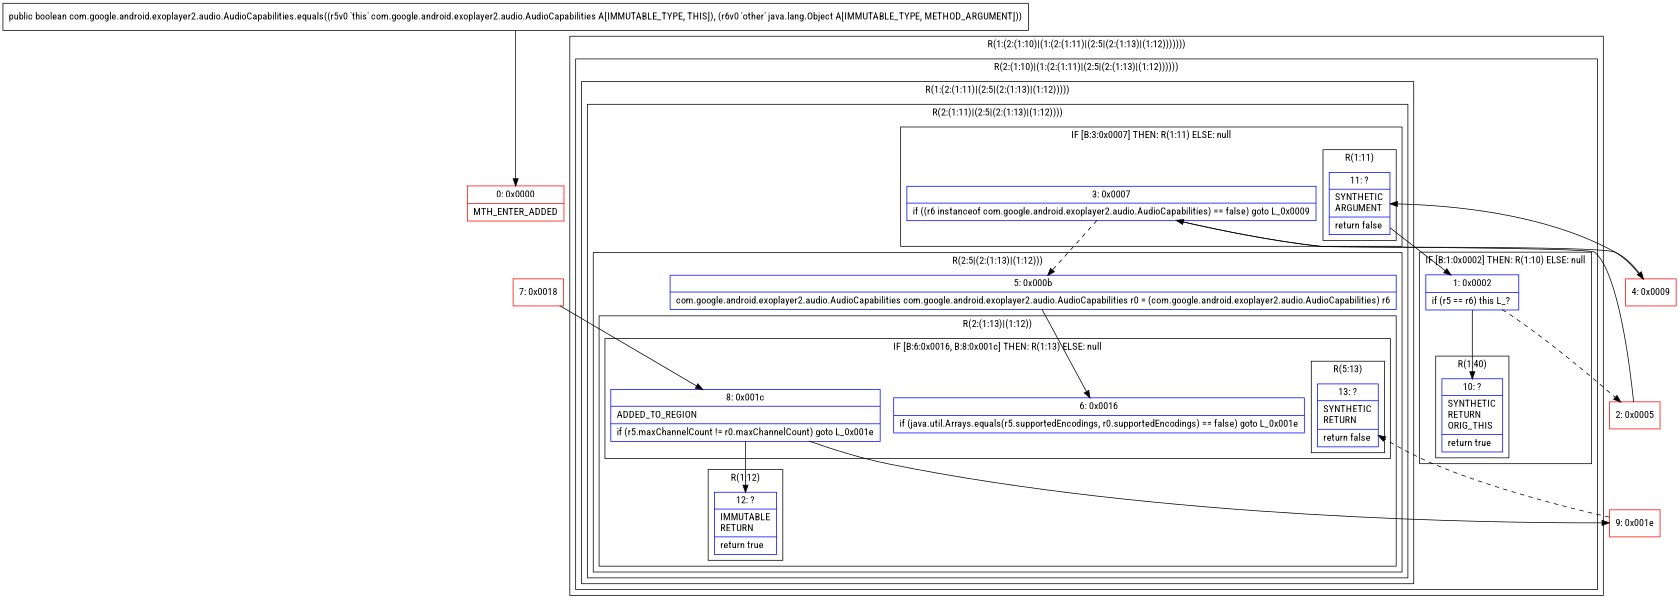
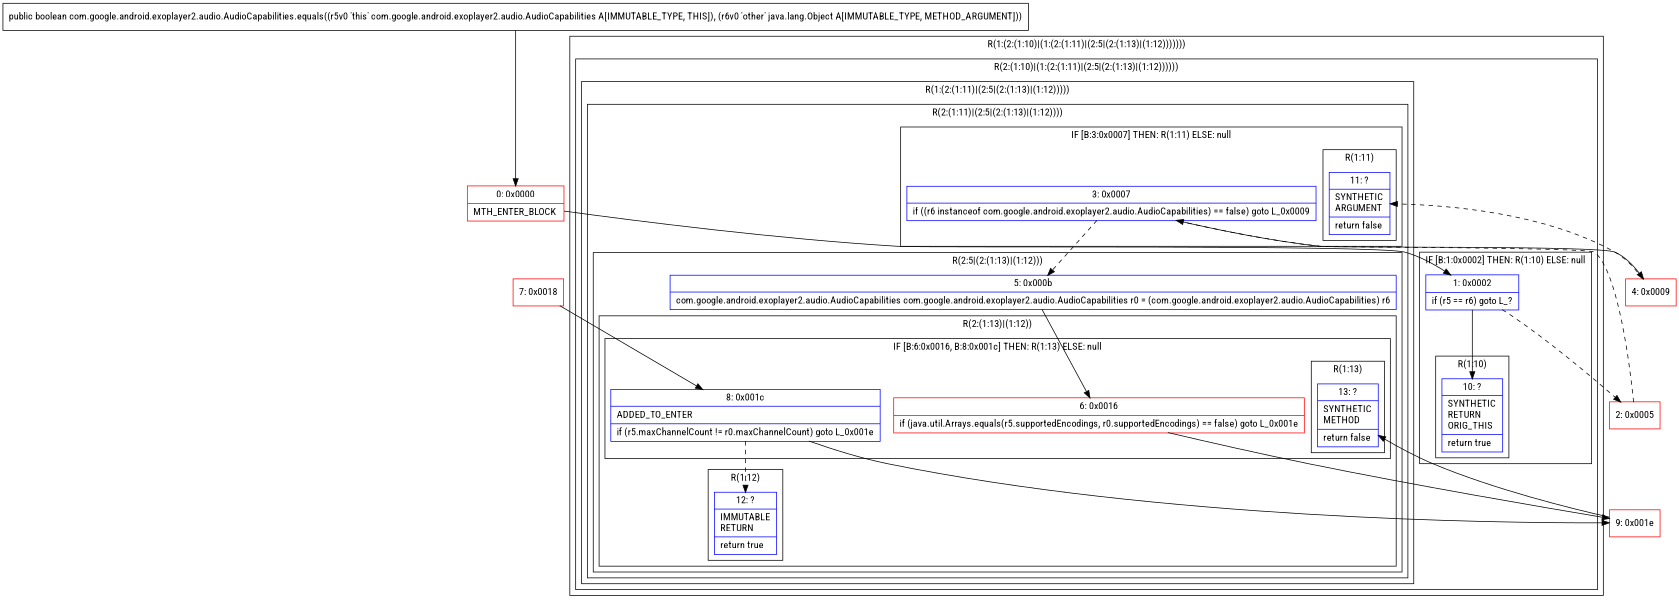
node "0: 0x0000": text "MTH_ENTER_ADDED" -> "MTH_ENTER_BLOCK"
edge "4: 0x0009" -> "11: ?": style solid -> dashed
edge "2: 0x0005" -> "3: 0x0007": style solid -> dashed
edge "11: ?" -> "1: 0x0002": now "0: 0x0000" -> "1: 0x0002"
node "1: 0x0002": text "if (r5 == r6) this L_?" -> "if (r5 == r6) goto L_?"
cluster "R(1:40)": label "R(1:40)" -> "R(1:10)"
cluster "R(5:13)": label "R(5:13)" -> "R(1:13)"
node "8: 0x001c": text "ADDED_TO_REGION" -> "ADDED_TO_ENTER"
node "6: 0x0016": color blue -> red
node "13: ?": text "RETURN" -> "METHOD"
edge "8: 0x001c" -> "12: ?": style solid -> dashed
edge "6: 0x0016" -> "9: 0x001e": added
edge "9: 0x001e" -> "13: ?": style dashed -> solid
